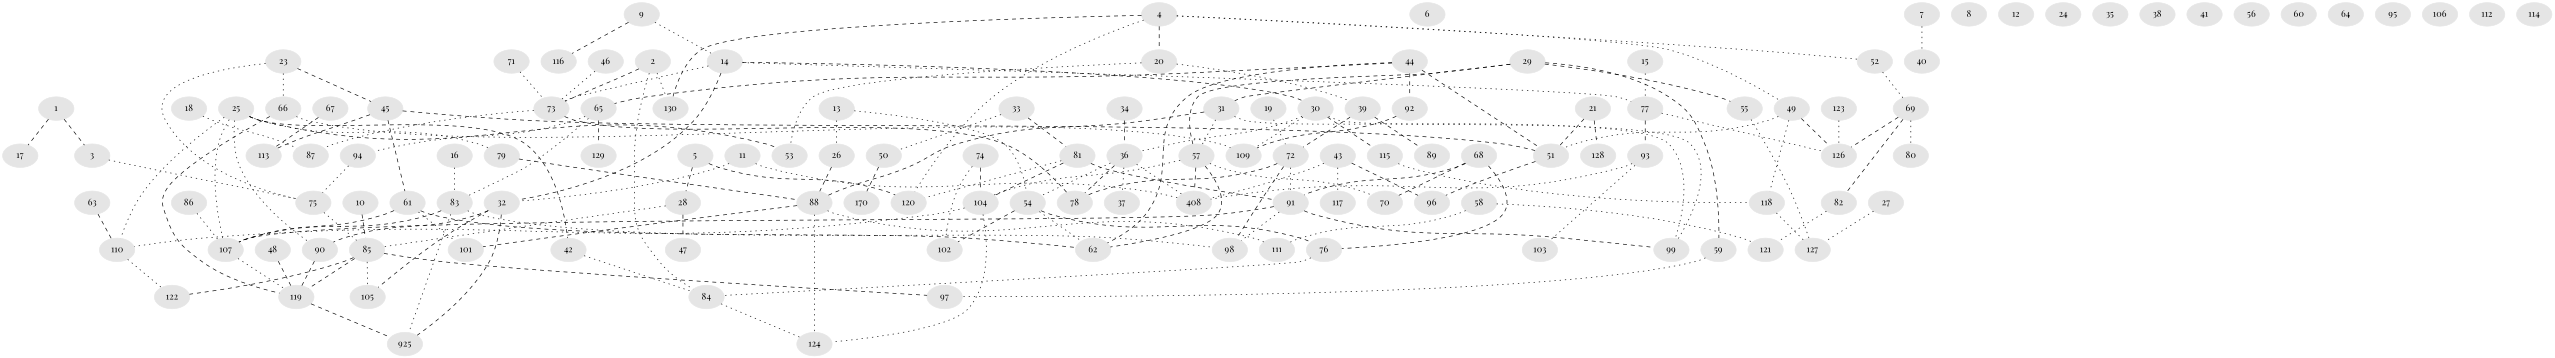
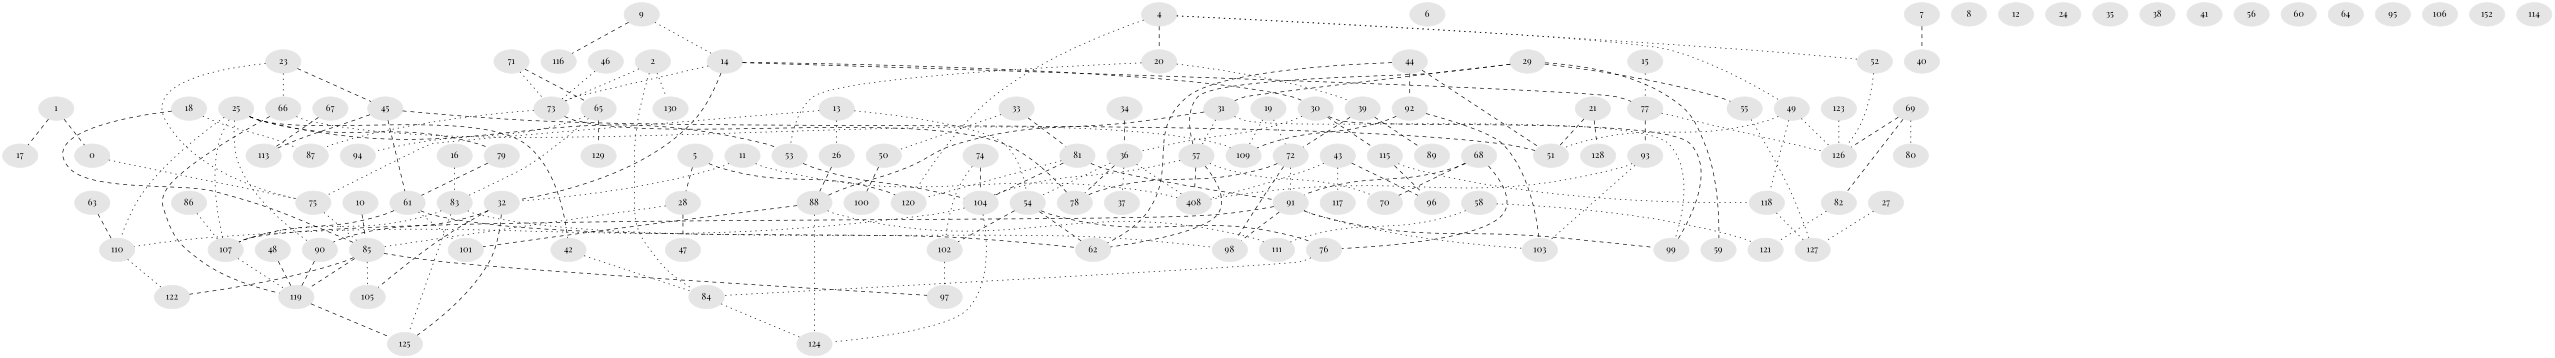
node "112": label "112" -> "152"
edge "4" -- "130": removed
edge "7" -- "40": style dotted -> dashed
edge "44" -- "65": now "71" -- "65"
edge "14" -- "77": style dotted -> dashed
edge "2" -- "73": style dashed -> dotted
edge "52" -- "69": now "52" -- "126"
edge "25" -- "79": style dotted -> dashed
edge "49" -- "126": style dashed -> dotted
edge "30" -- "109": now "19" -- "109"
edge "30" -- "99": style dotted -> dashed
edge "92" -- "103": added
node "3": label "3" -> "0"
edge "51" -- "96": now "115" -- "96"
edge "94" -- "75": now "13" -- "75"
edge "79" -- "88": now "79" -- "61"
edge "53" -- "104": added
edge "18" -- "85": added
node "170": label "170" -> "100"
edge "83" -- "107": style dashed -> dotted
edge "91" -- "98": style dotted -> dashed
edge "54" -- "62": style dotted -> dashed
edge "91" -- "103": added
edge "59" -- "97": now "102" -- "97"
node "925": label "925" -> "125"
